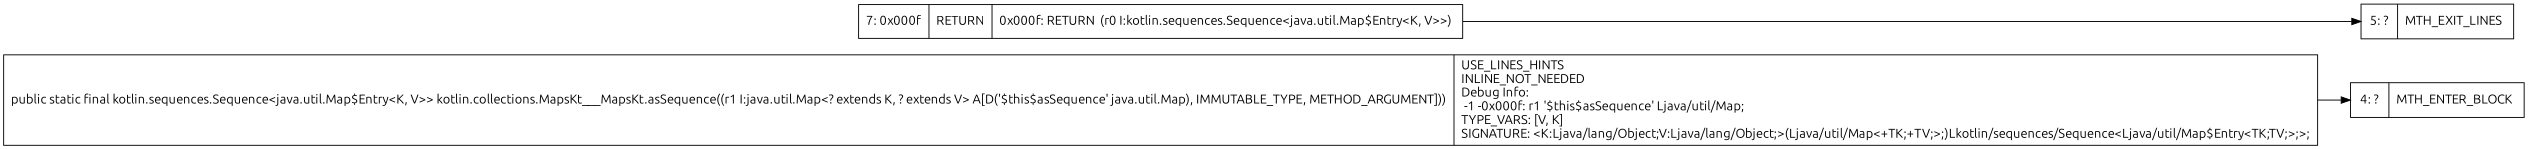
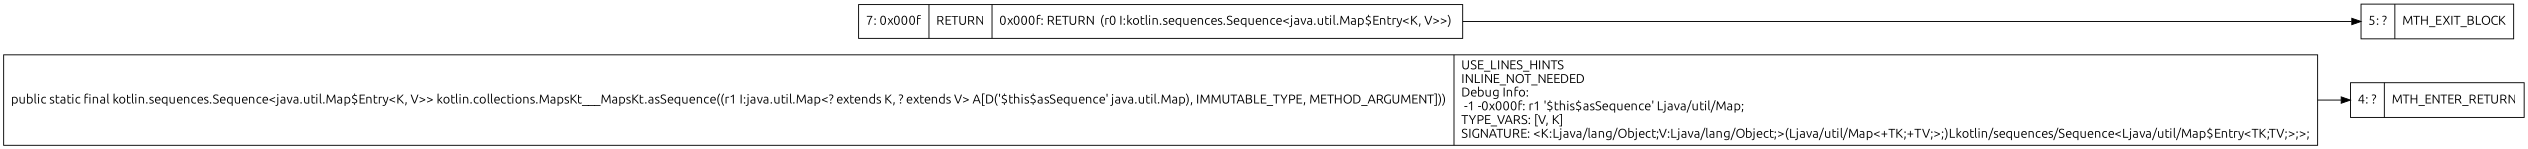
node "5: ?": text "MTH_EXIT_LINES" -> "MTH_EXIT_BLOCK"
node "4: ?": text "MTH_ENTER_BLOCK" -> "MTH_ENTER_RETURN"
